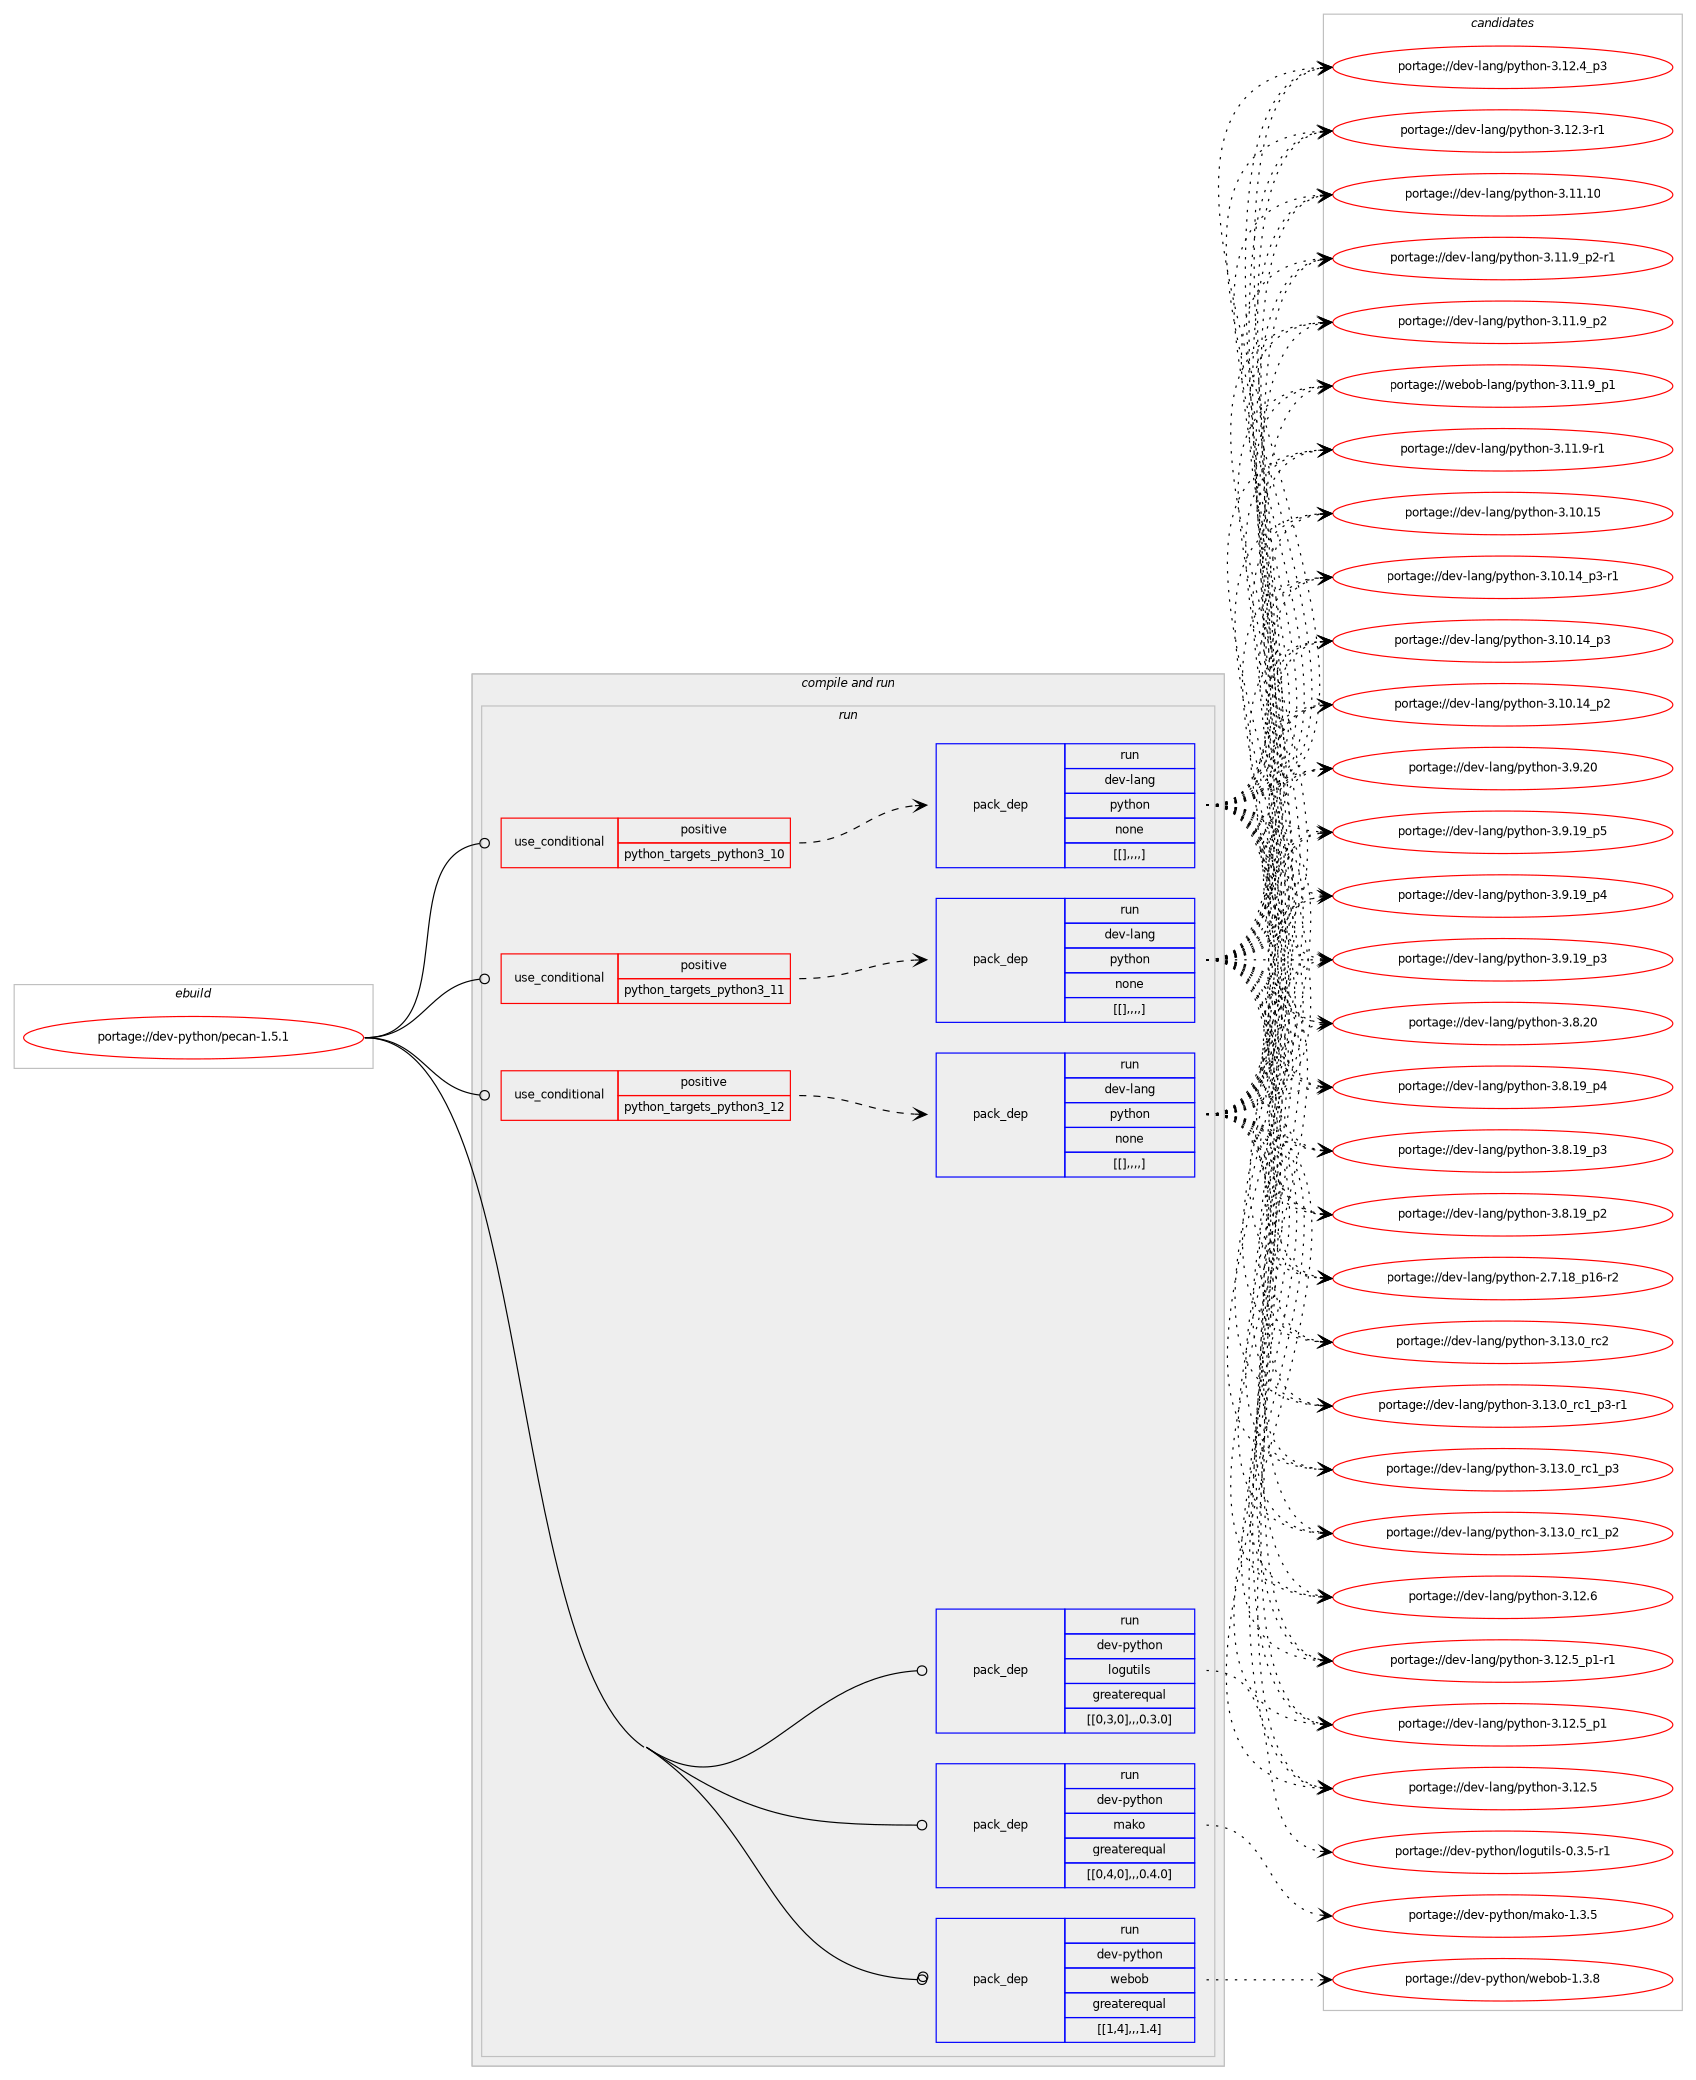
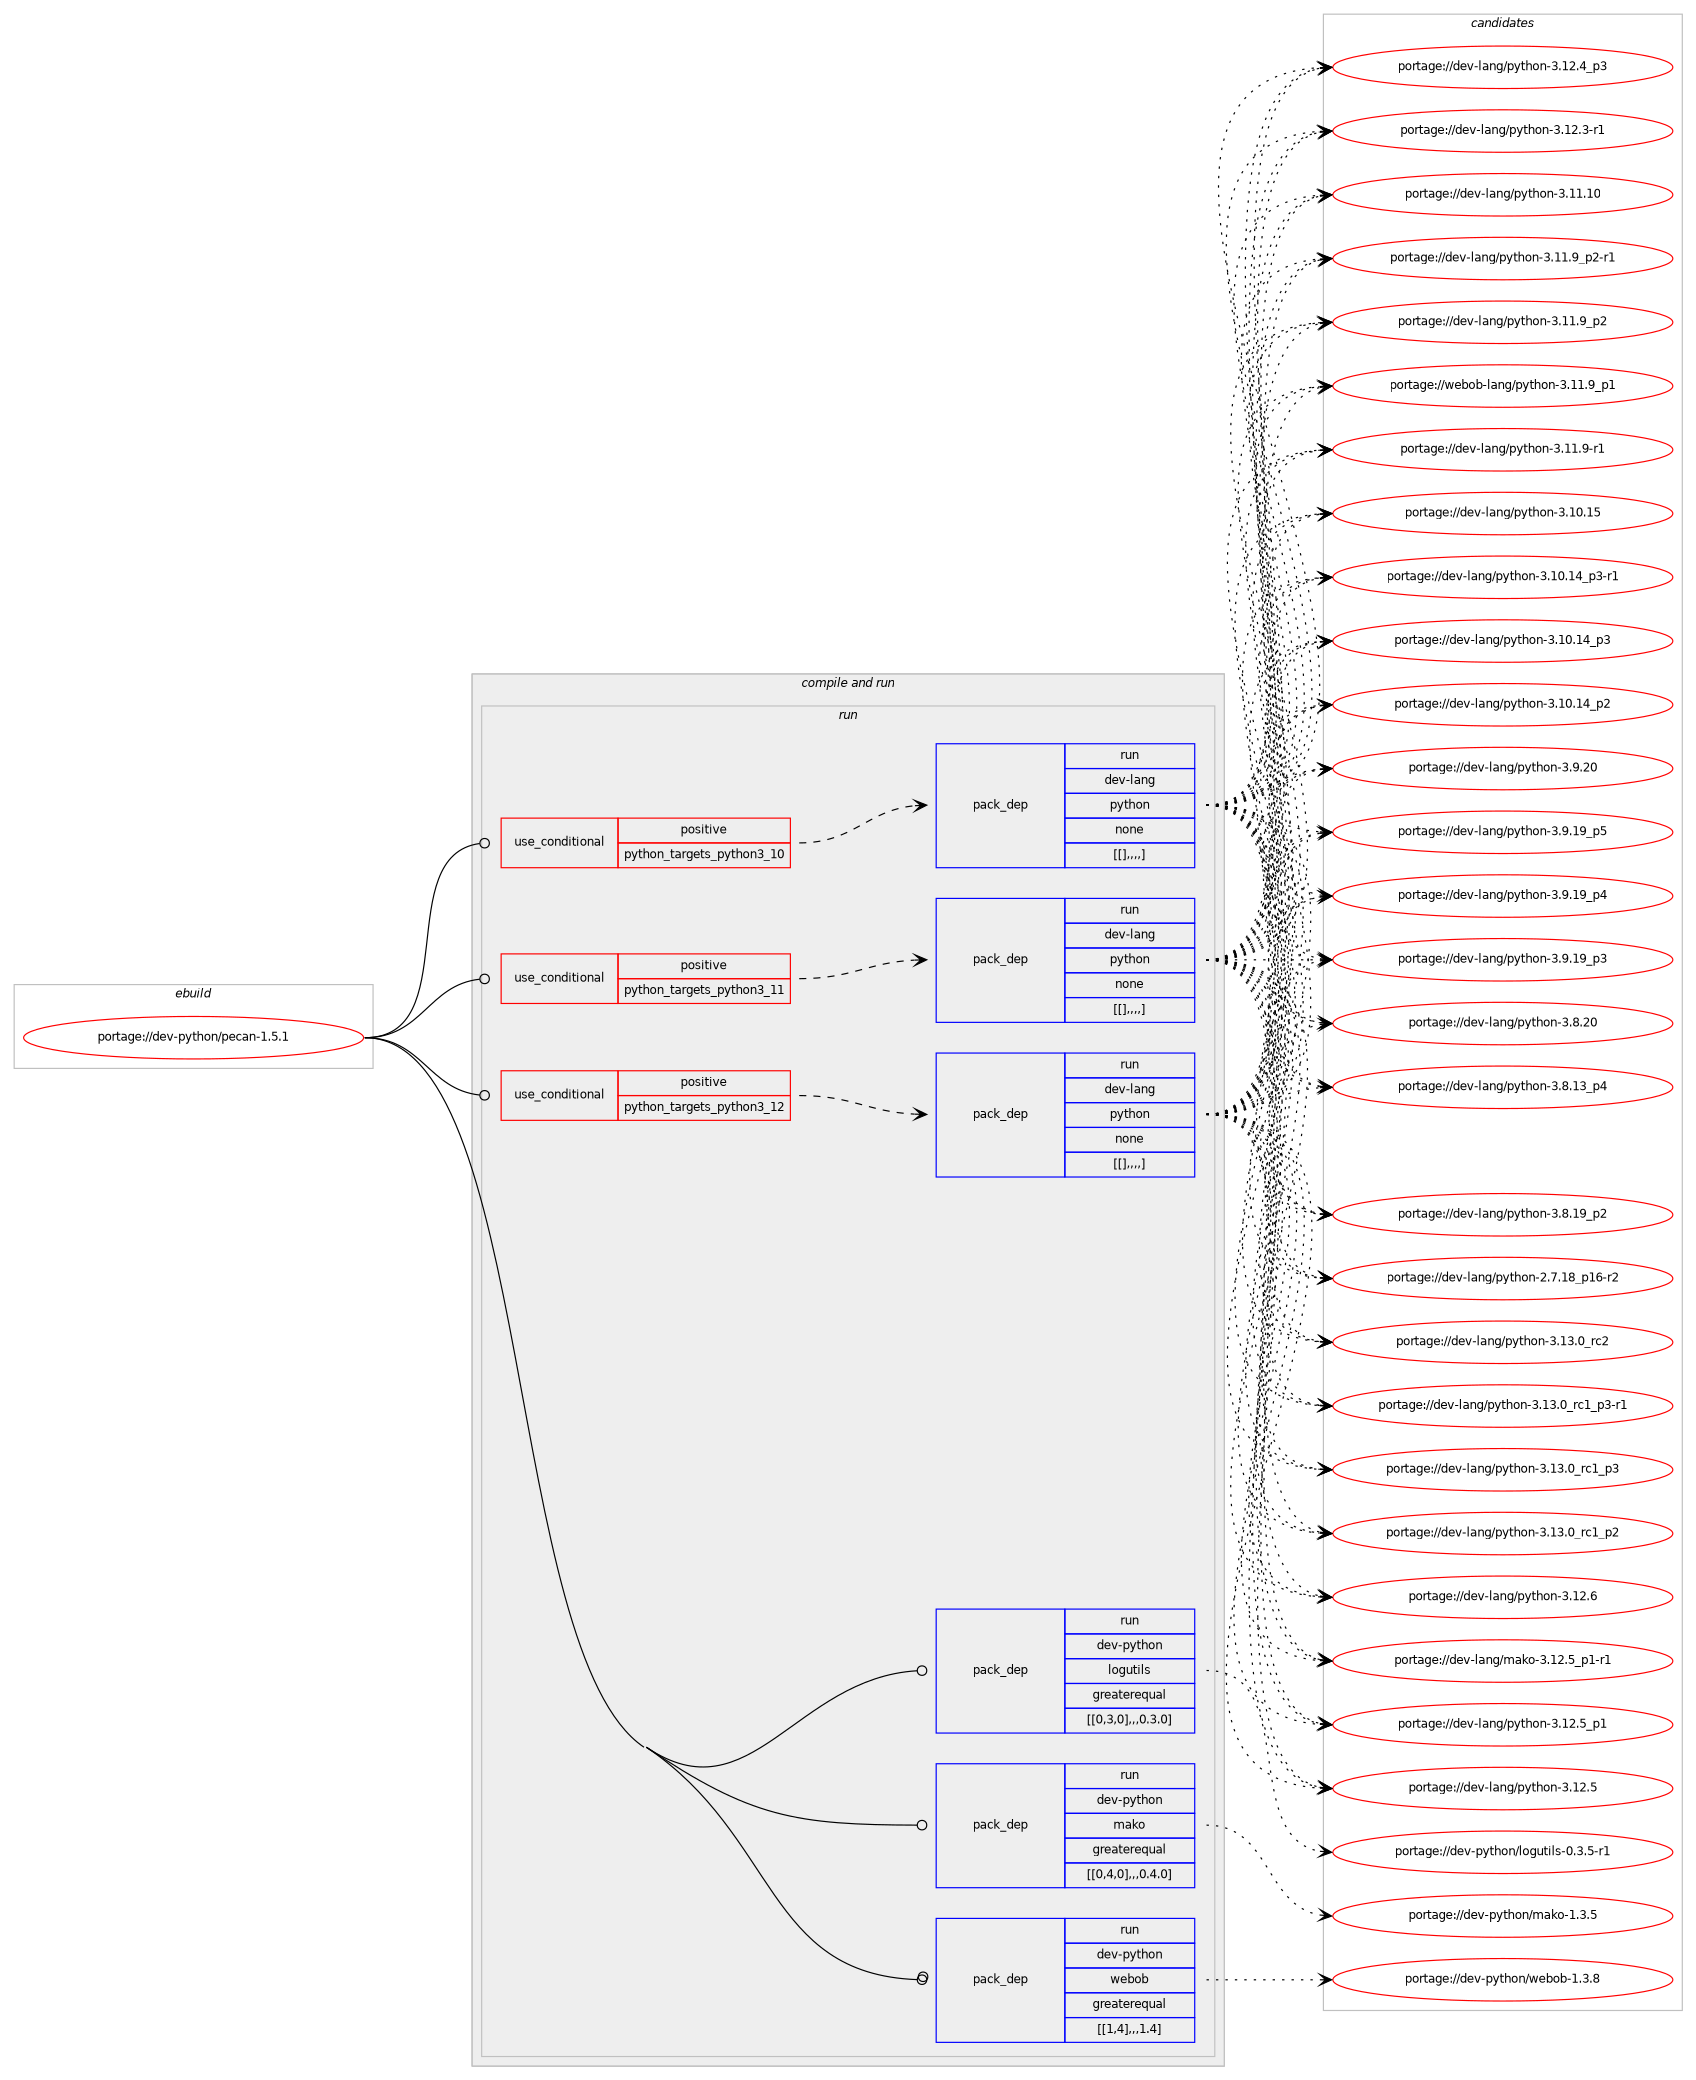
node "portage://dev-lang/python-3.8.19_p4": label "portage://dev-lang/python-3.8.19_p4" -> "portage://dev-lang/python-3.8.13_p4"
node "portage://dev-lang/python-3.8.19_p3": removed
node "portage://dev-lang/python-3.12.5_p1-r1": label "portage://dev-lang/python-3.12.5_p1-r1" -> "portage://dev-lang/mako-3.12.5_p1-r1"
